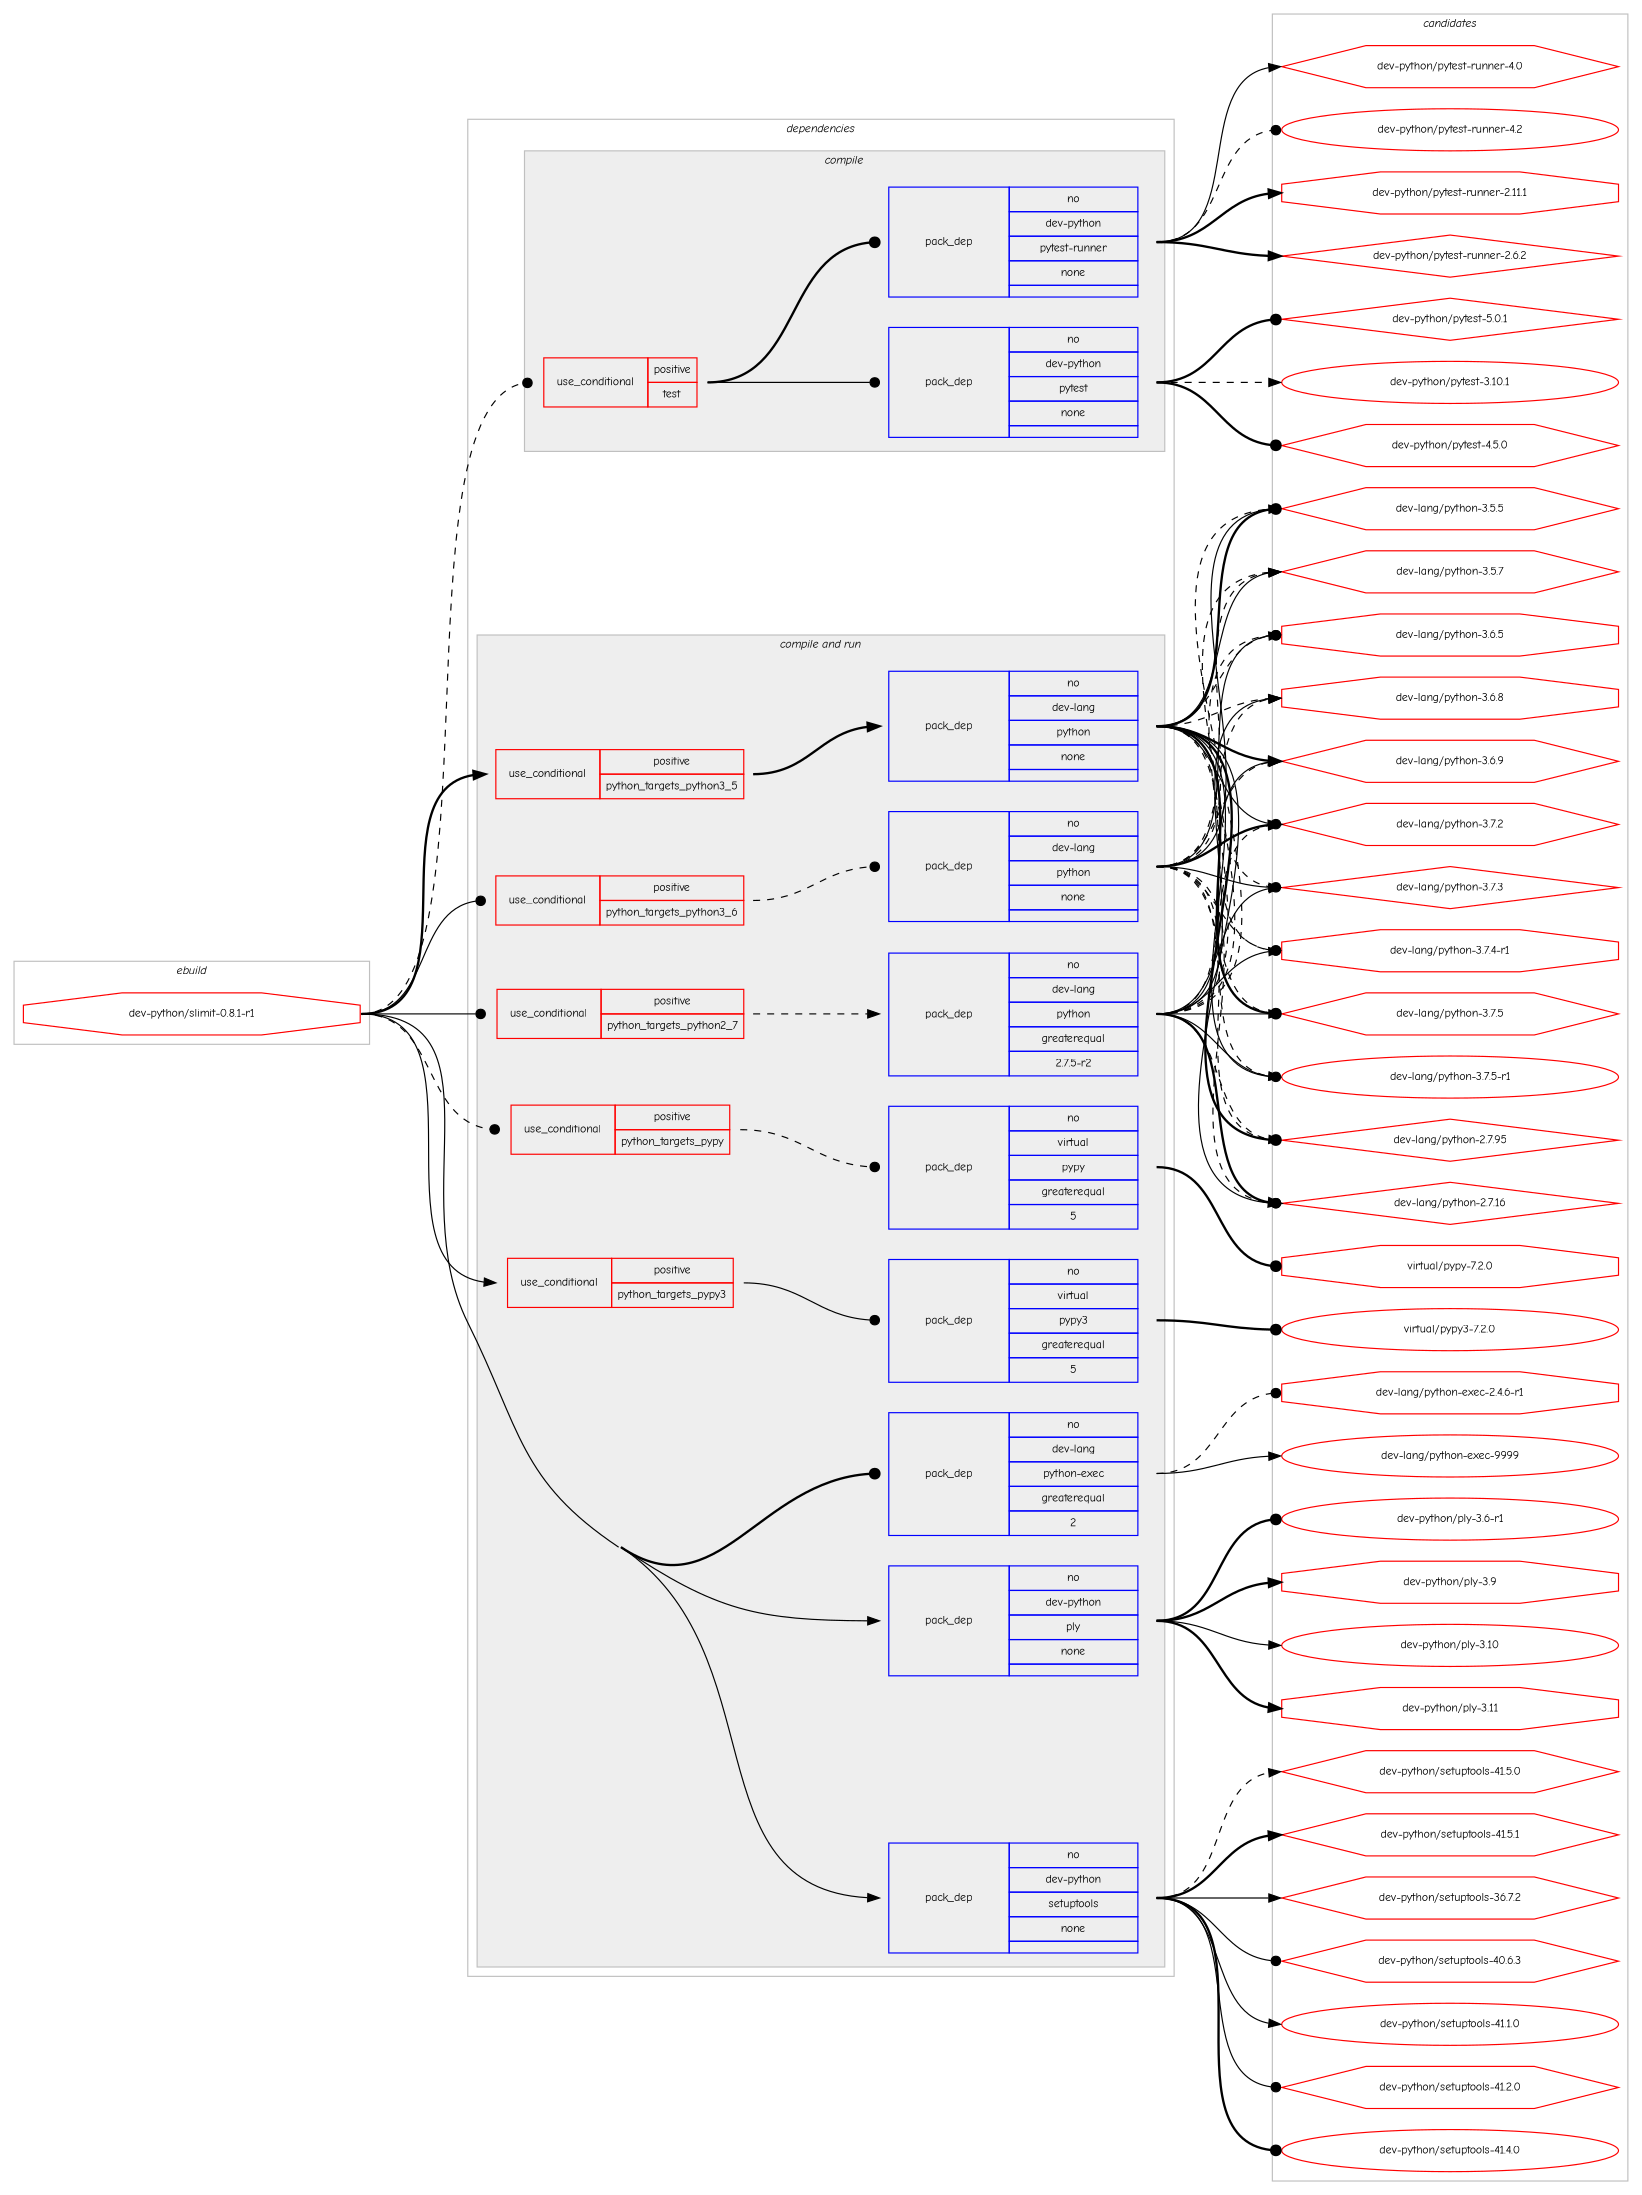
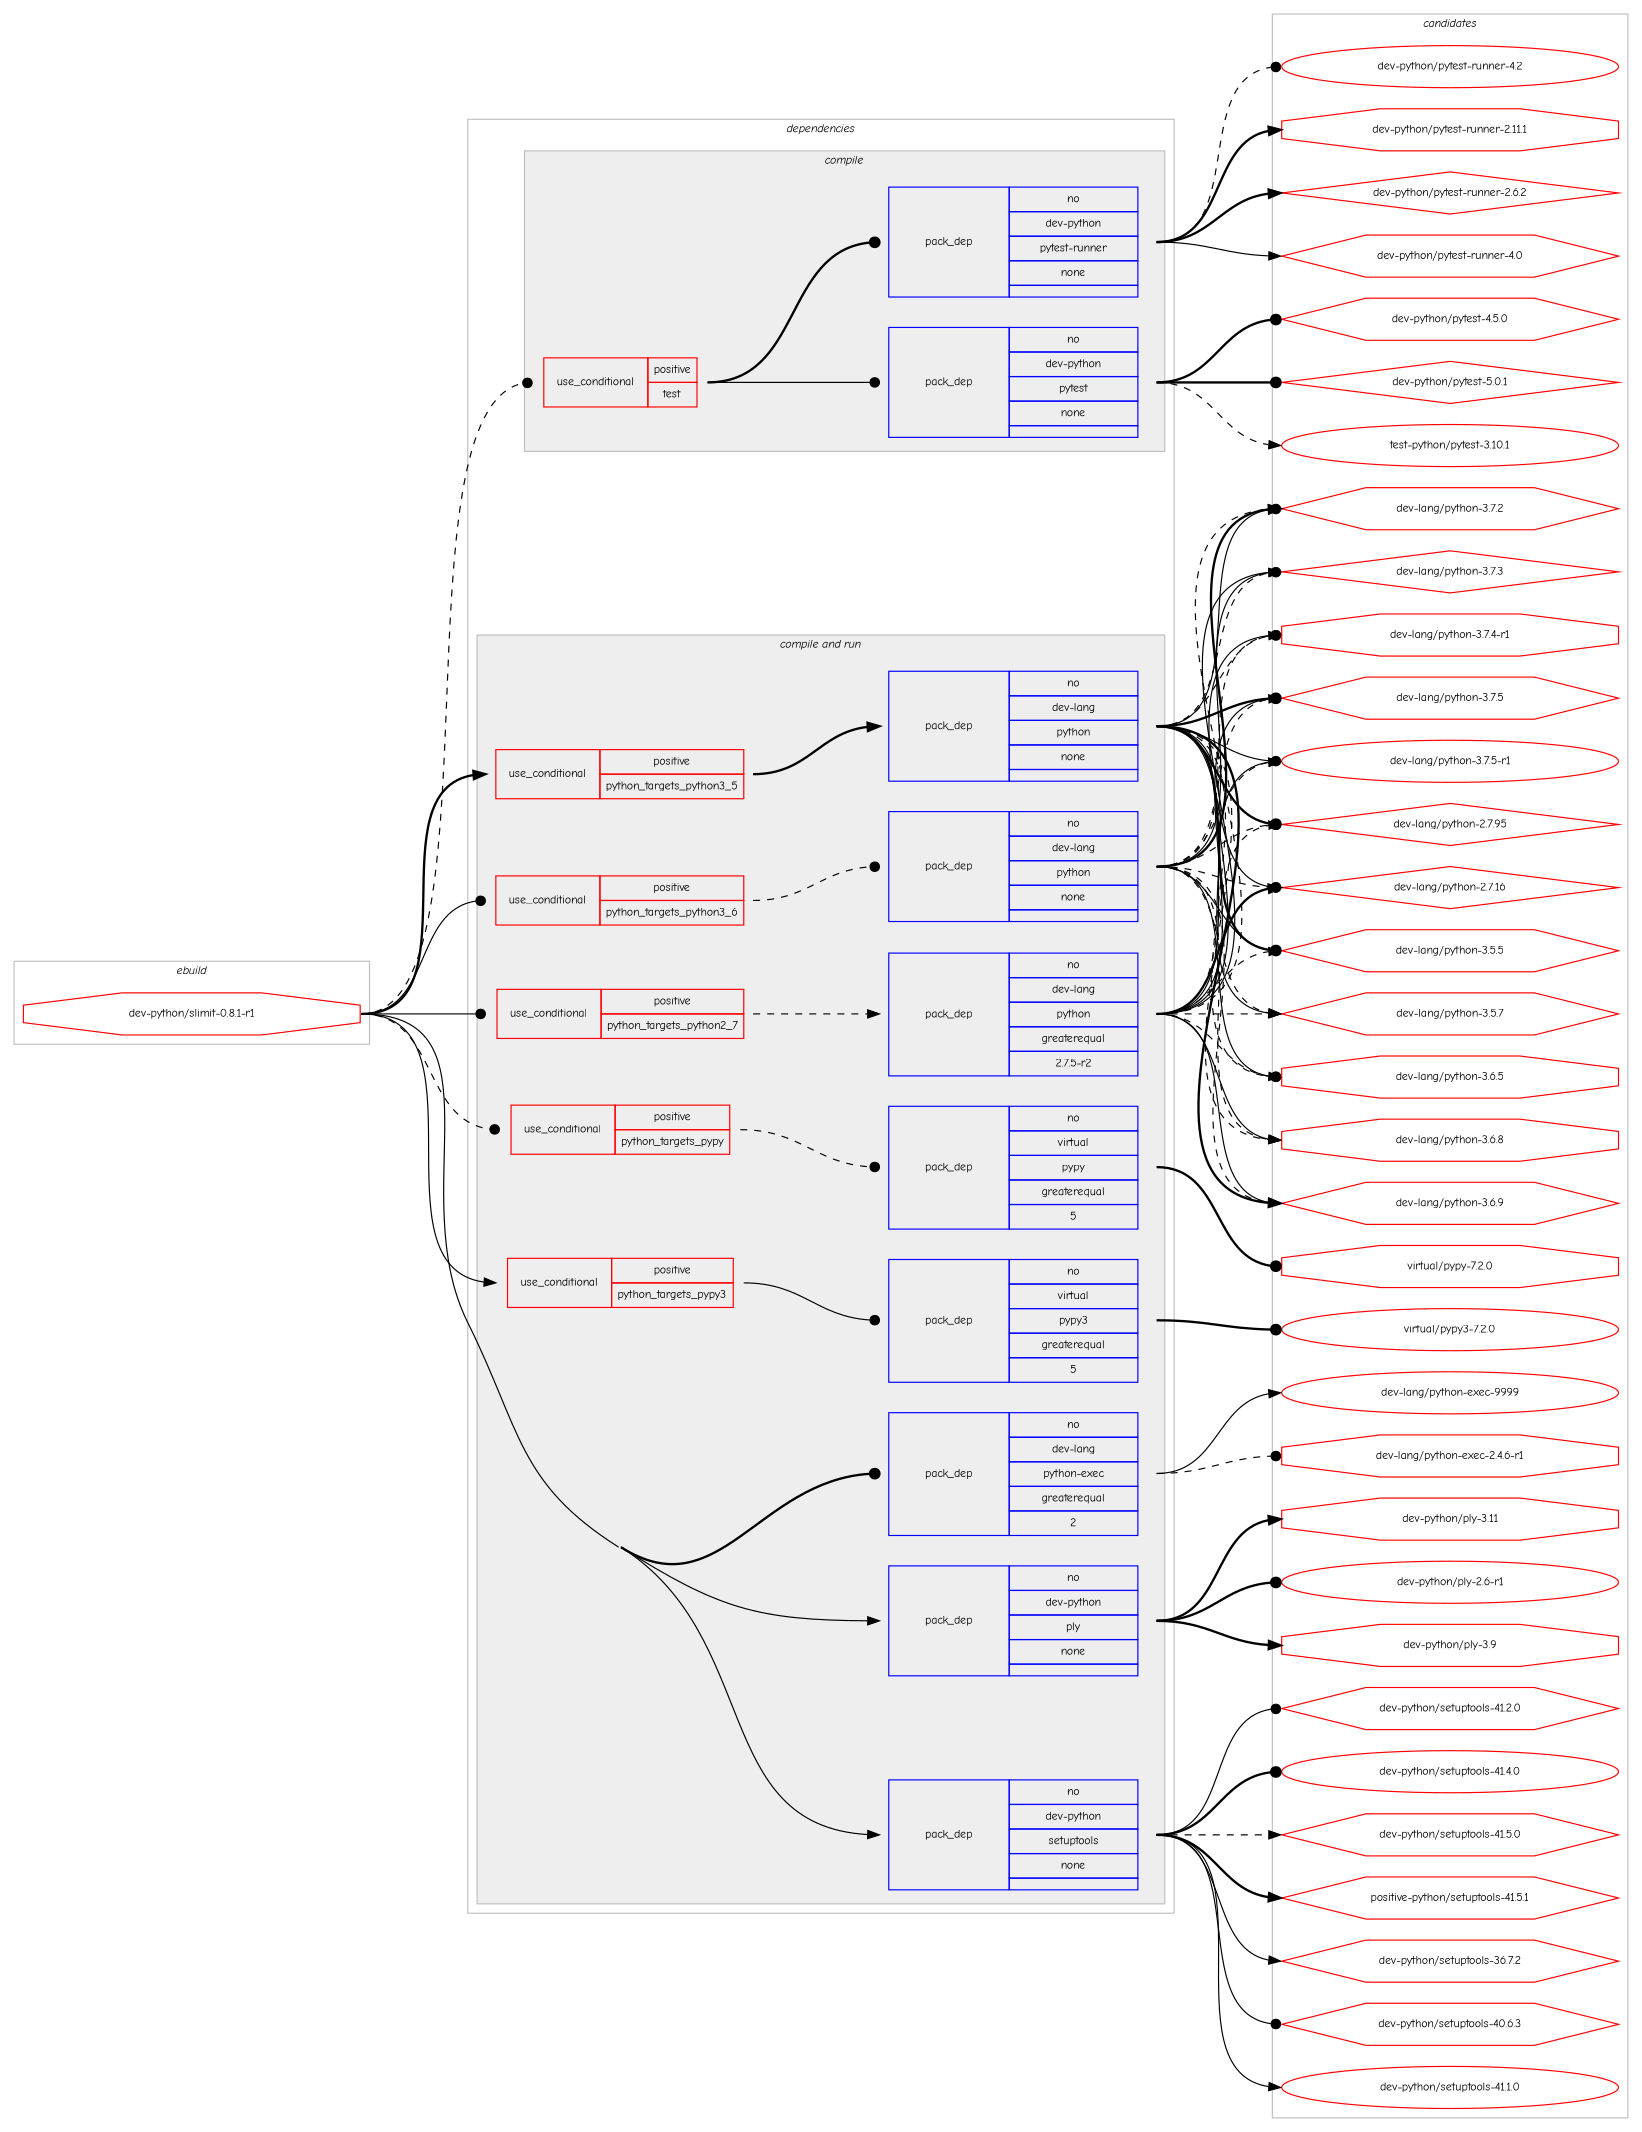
node "dev-python/pytest-3.10.1": label "dev-python/pytest-3.10.1" -> "test-python/pytest-3.10.1"
node "dev-python/ply-3.6-r1": label "dev-python/ply-3.6-r1" -> "dev-python/ply-2.6-r1"
node "dev-python/ply-3.10": removed
node "dev-python/setuptools-41.5.1": label "dev-python/setuptools-41.5.1" -> "positive-python/setuptools-41.5.1"
